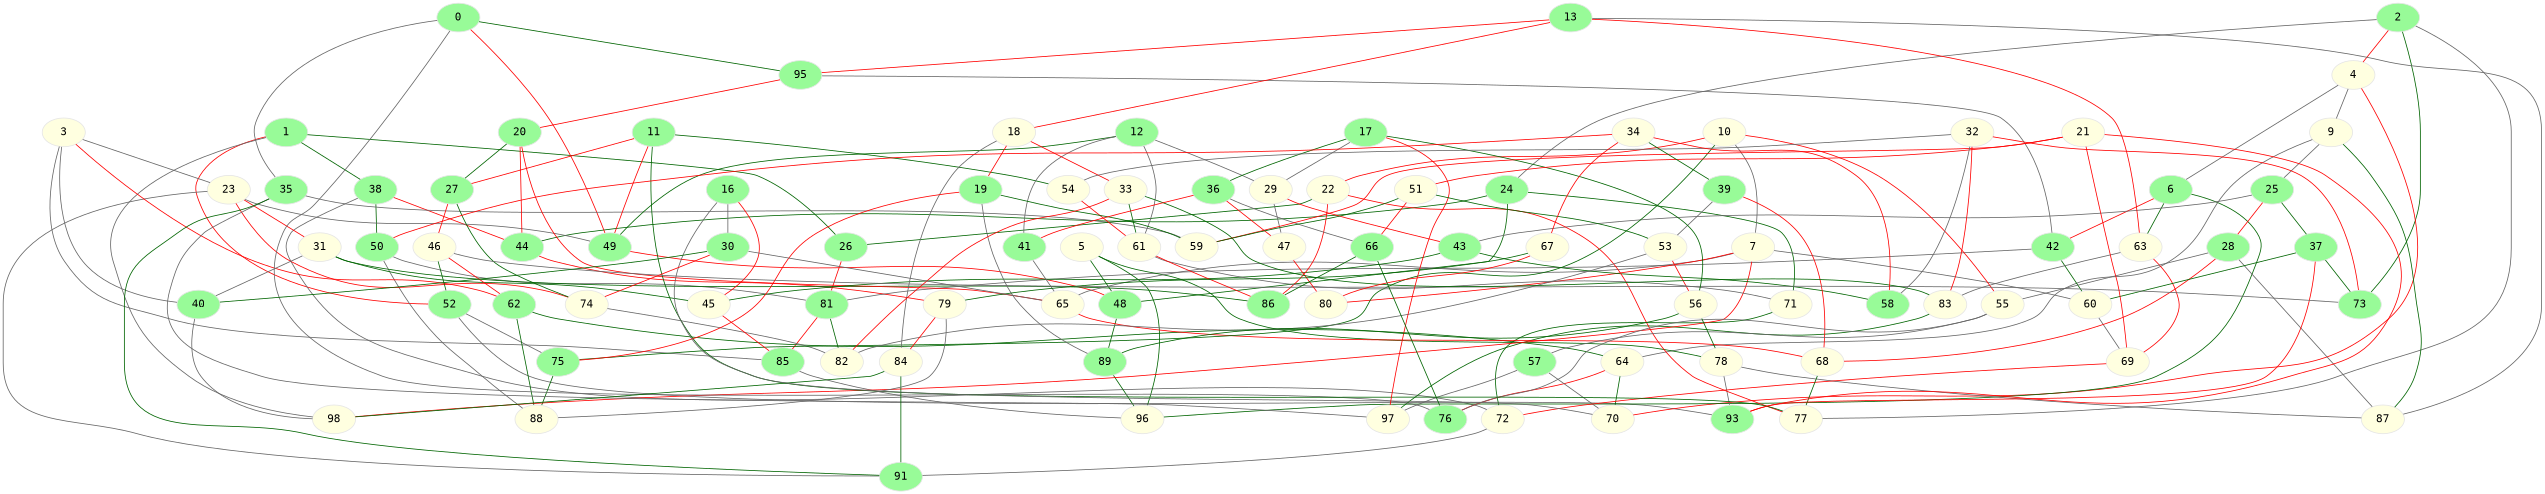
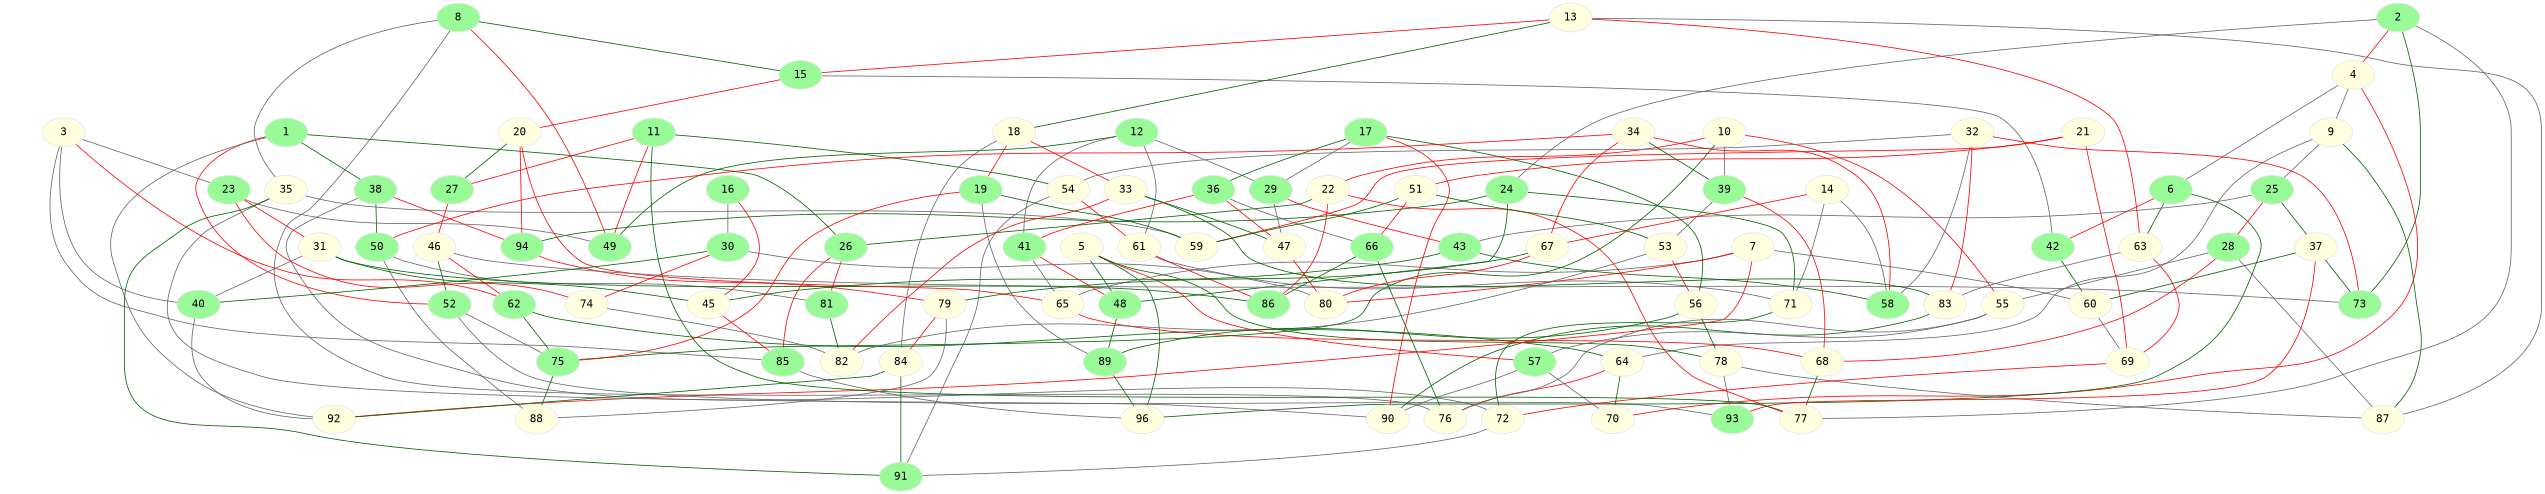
node "0": label "0" -> "8"
node "13": fillcolor palegreen -> lightyellow
node "95": label "95" -> "15"
edge "13" -- "18": color red -> darkgreen
node "20": fillcolor palegreen -> lightyellow
edge "10" -- "7": now "10" -- "39"
node "23": fillcolor lightyellow -> palegreen
node "35": fillcolor palegreen -> lightyellow
node "29": fillcolor lightyellow -> palegreen
node "14": added
edge "33" -- "61": now "33" -- "47"
node "44": label "44" -> "94"
node "37": fillcolor palegreen -> lightyellow
edge "49" -- "48": now "41" -- "48"
edge "27" -- "74": removed
edge "42" -- "81": removed
edge "30" -- "65": now "30" -- "80"
edge "81" -- "85": now "26" -- "85"
edge "5" -- "57": added
edge "62" -- "88": now "62" -- "75"
edge "21" -- "93": removed
edge "16" -- "70": removed
node "98": label "98" -> "92"
node "97": label "97" -> "90"
node "76": fillcolor palegreen -> lightyellow
edge "23" -- "91": now "54" -- "91"
